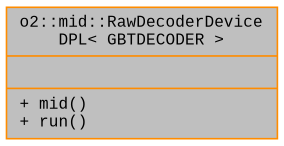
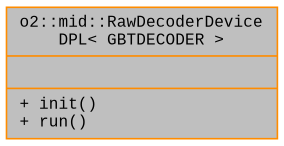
node "o2::mid::RawDecoderDevice": text "+ mid()" -> "+ init()"
